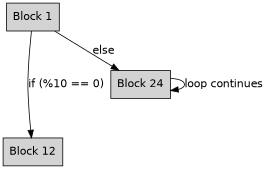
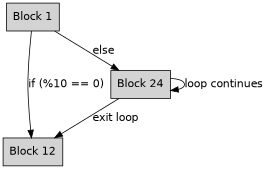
edge "Block 24" -> "Block 12": added, label "exit loop"
